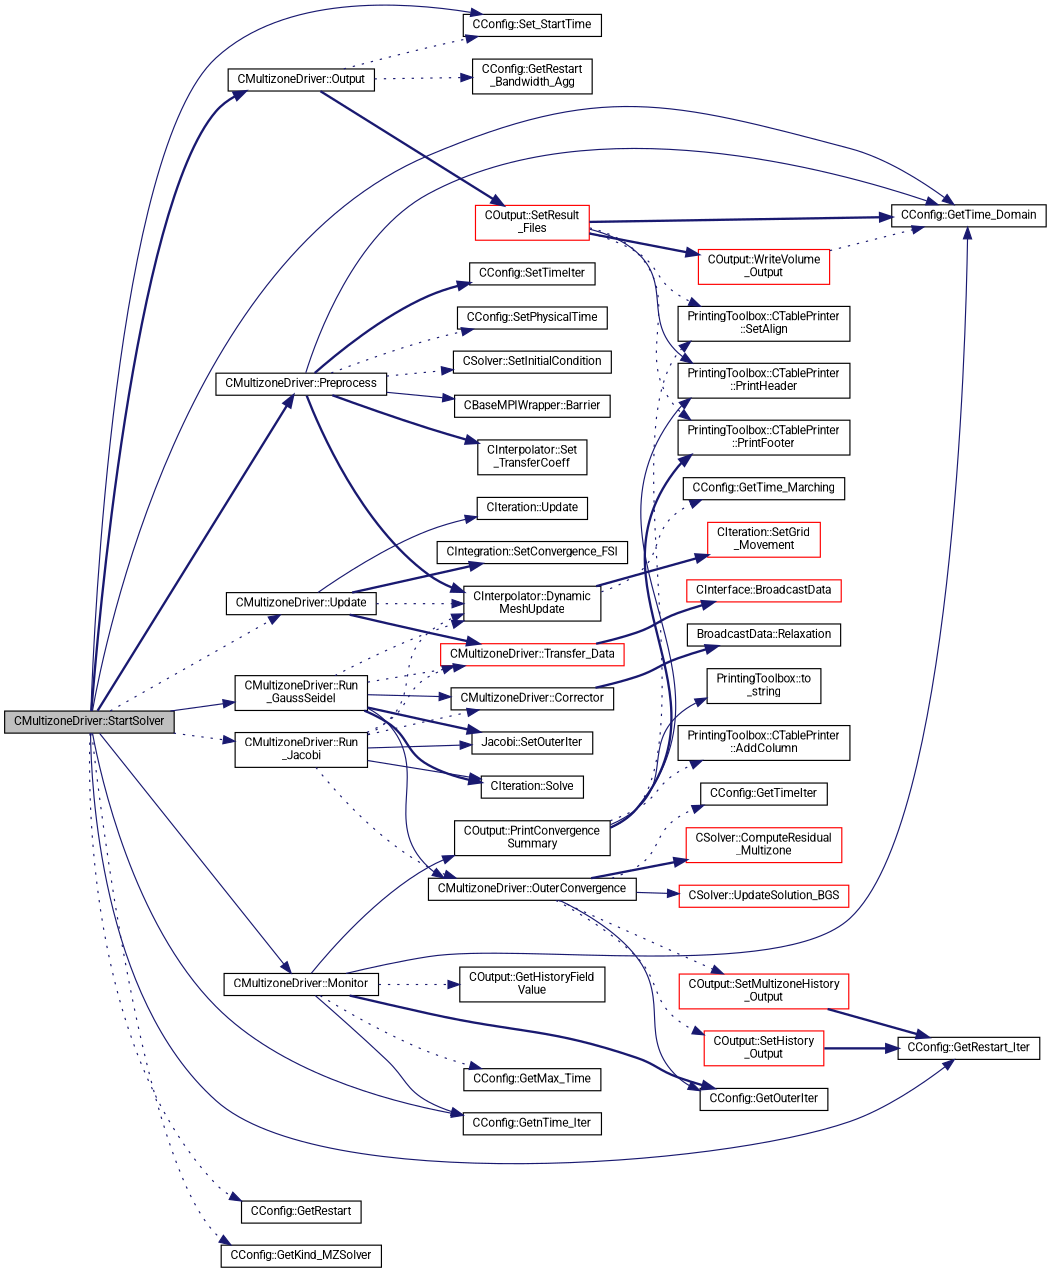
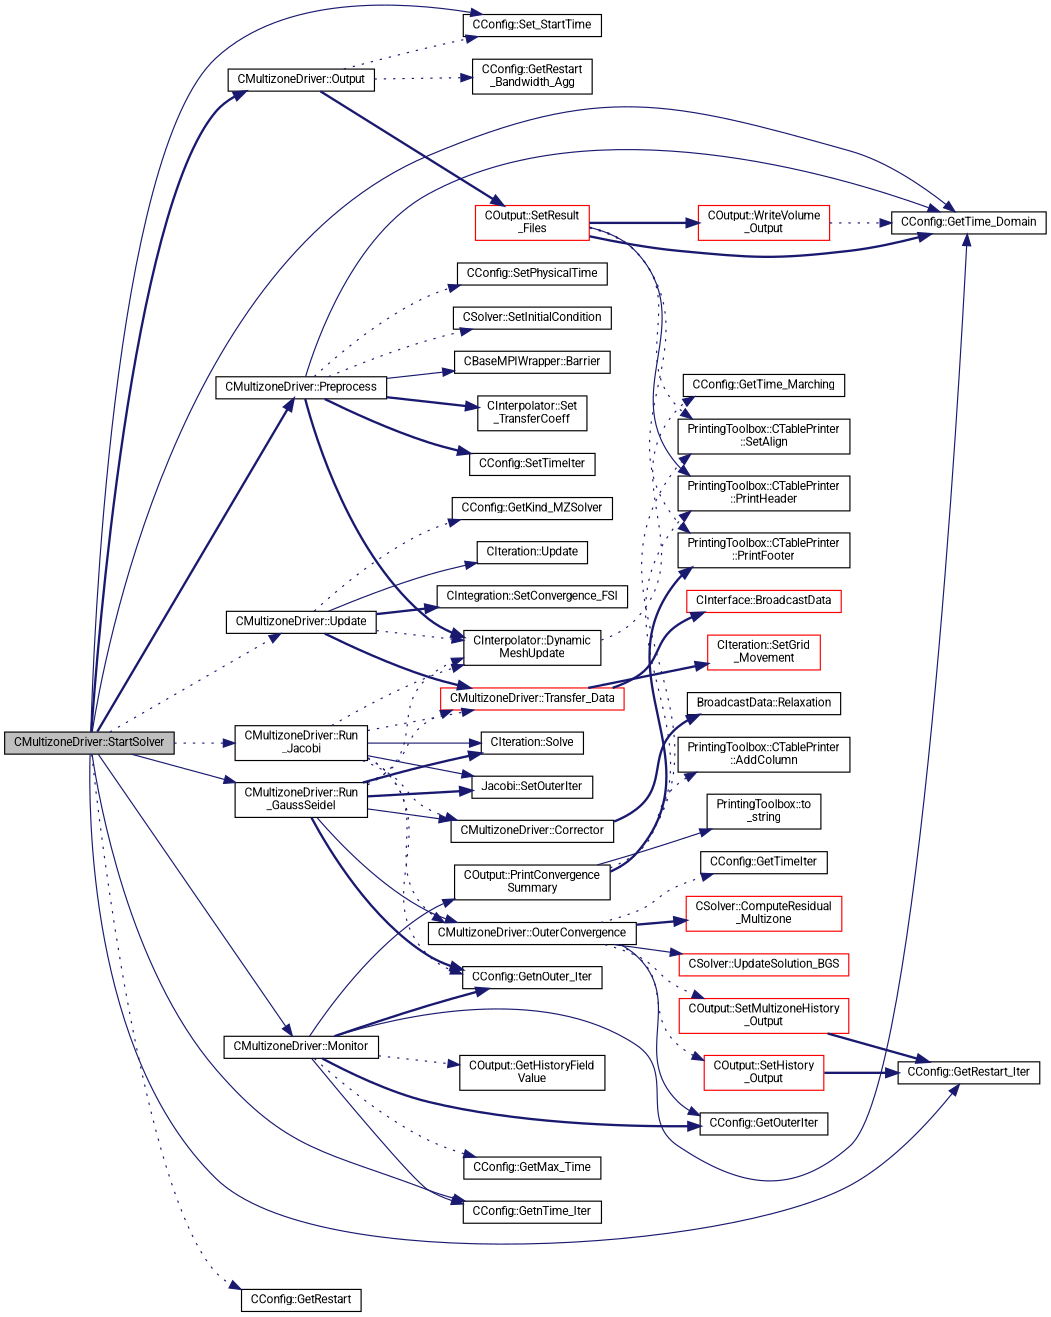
edge "COutput::PrintConvergence Summary" -> "PrintingToolbox::CTablePrinter ::PrintHeader": style solid -> dotted
edge "CInterpolator::Dynamic MeshUpdate" -> "CIteration::SetGrid _Movement": now "CMultizoneDriver::Transfer_Data" -> "CIteration::SetGrid _Movement"
node "CConfig::GetnOuter_Iter": added
edge "CMultizoneDriver::StartSolver" -> "CConfig::GetKind_MZSolver": now "CMultizoneDriver::Update" -> "CConfig::GetKind_MZSolver"
